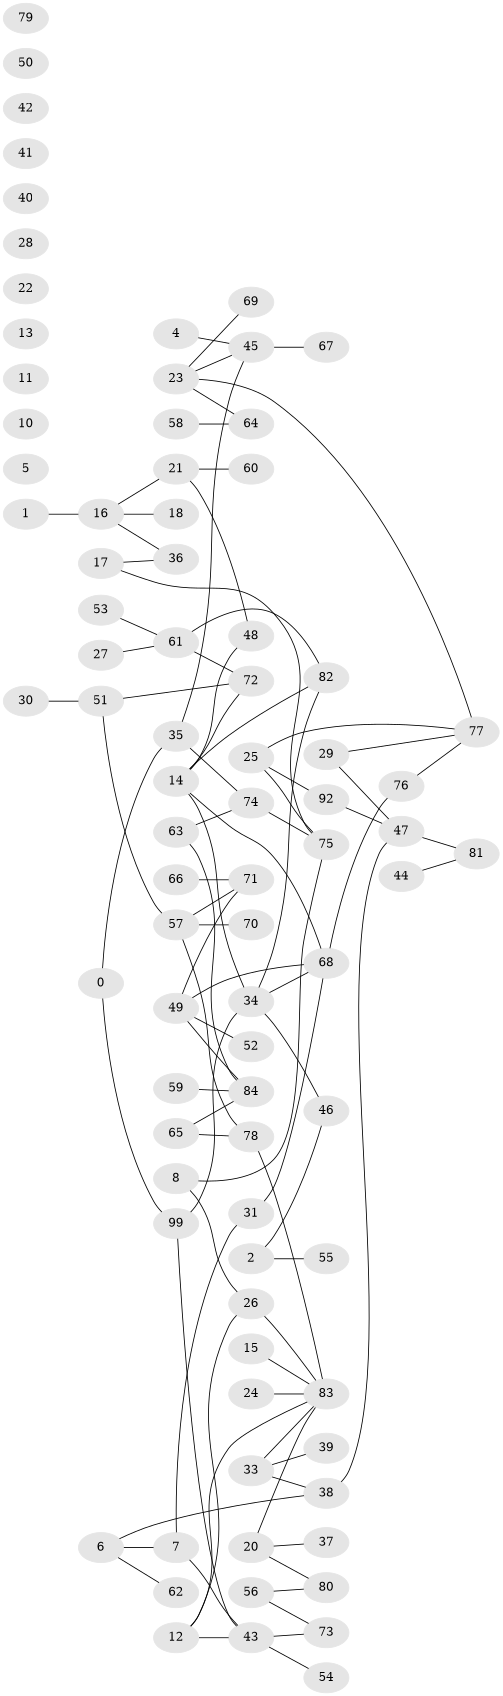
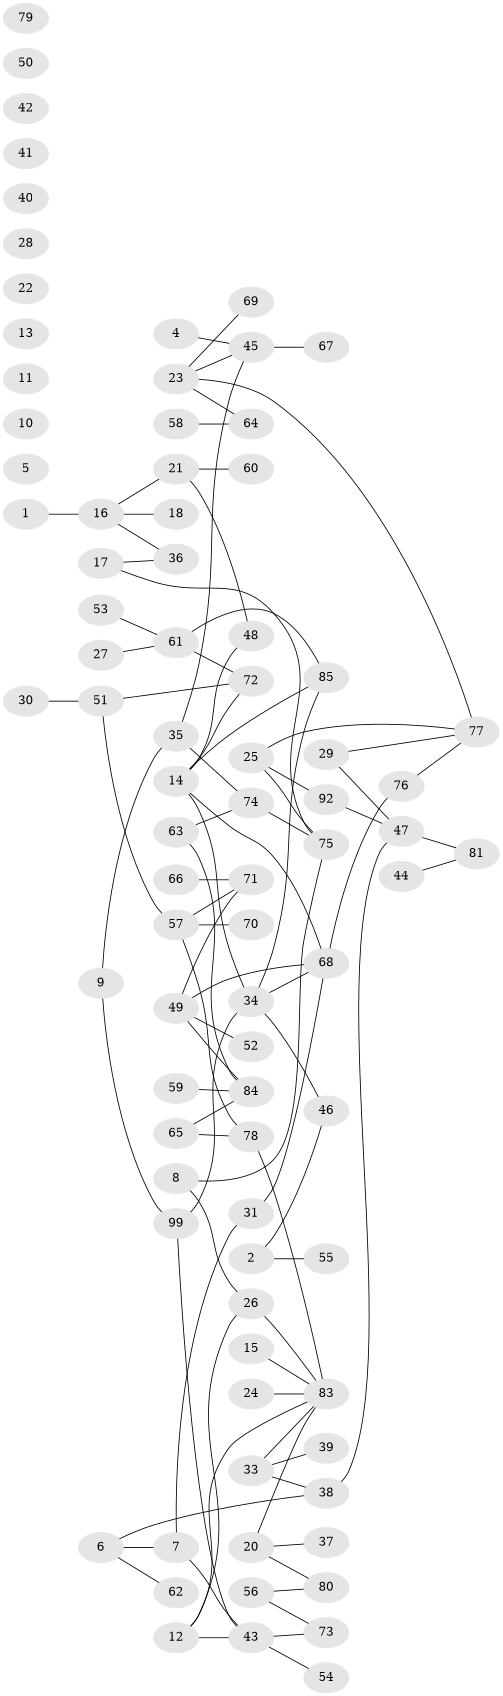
node "82": label "82" -> "85"
node "0": label "0" -> "9"
